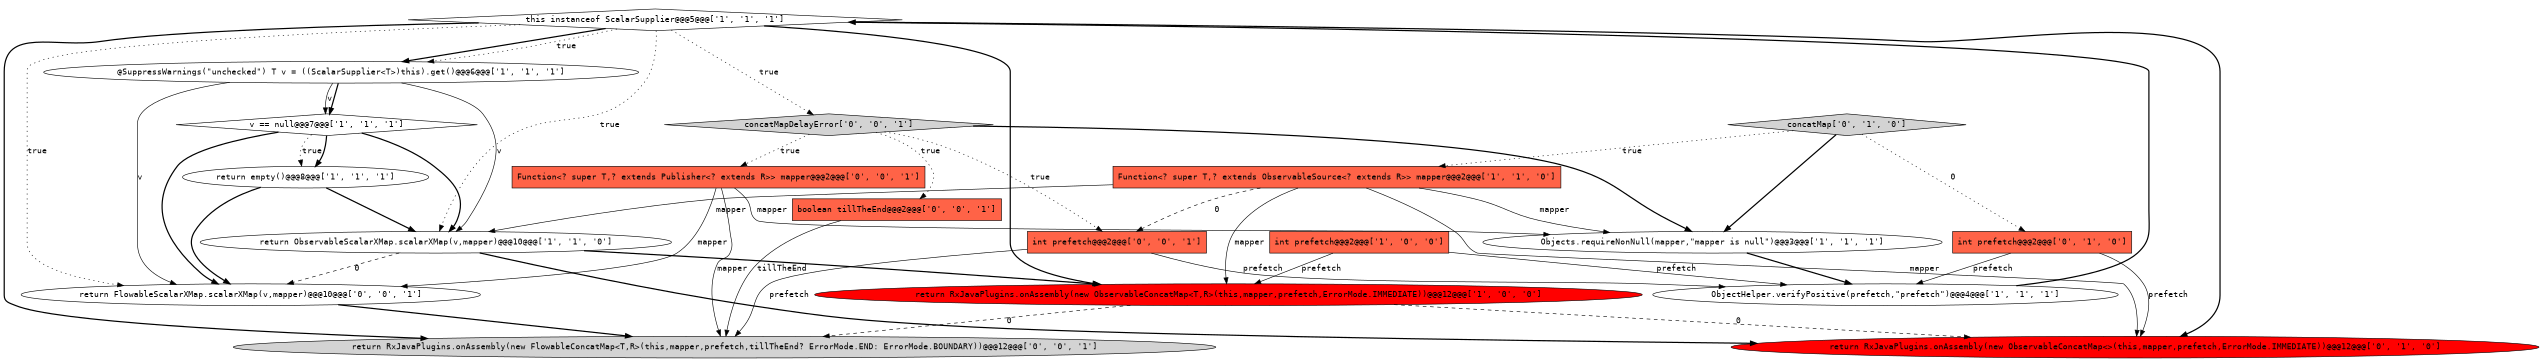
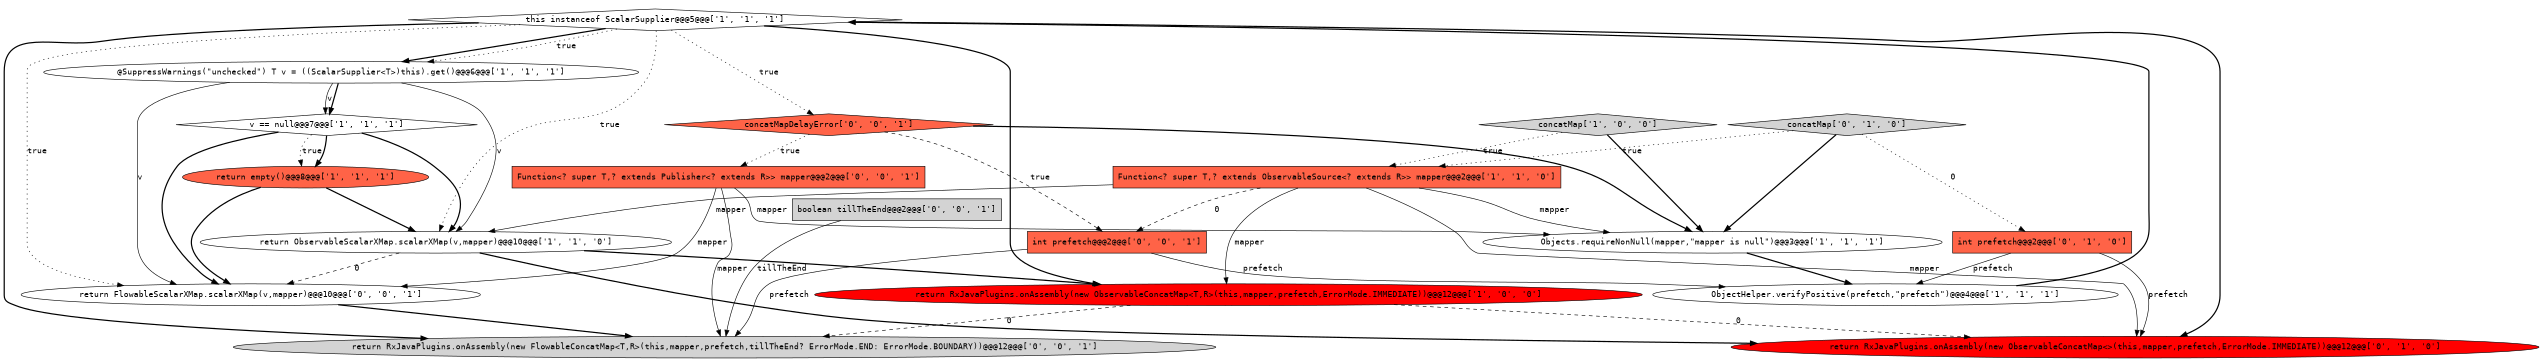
node "concatMapDelayError['0', '0', '1']": fillcolor lightgray -> tomato
node "concatMap['1', '0', '0']": added
edge "concatMapDelayError['0', '0', '1']" -> "boolean tillTheEnd@@@2@@@['0', '0', '1']": removed, label "true"
edge "concatMapDelayError['0', '0', '1']" -> "int prefetch@@@2@@@['0', '0', '1']": style dotted -> dashed
node "return empty()@@@8@@@['1', '1', '1']": fillcolor white -> tomato
node "boolean tillTheEnd@@@2@@@['0', '0', '1']": fillcolor tomato -> lightgray
node "int prefetch@@@2@@@['1', '0', '0']": removed
